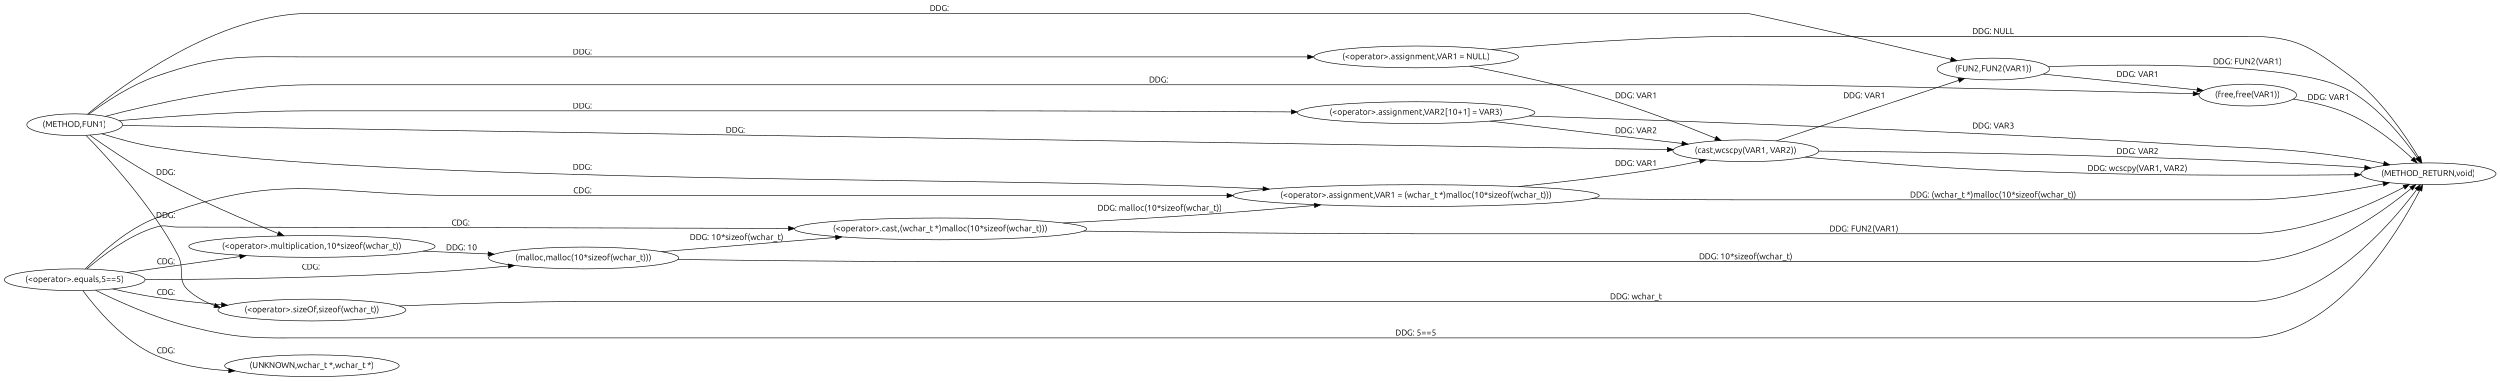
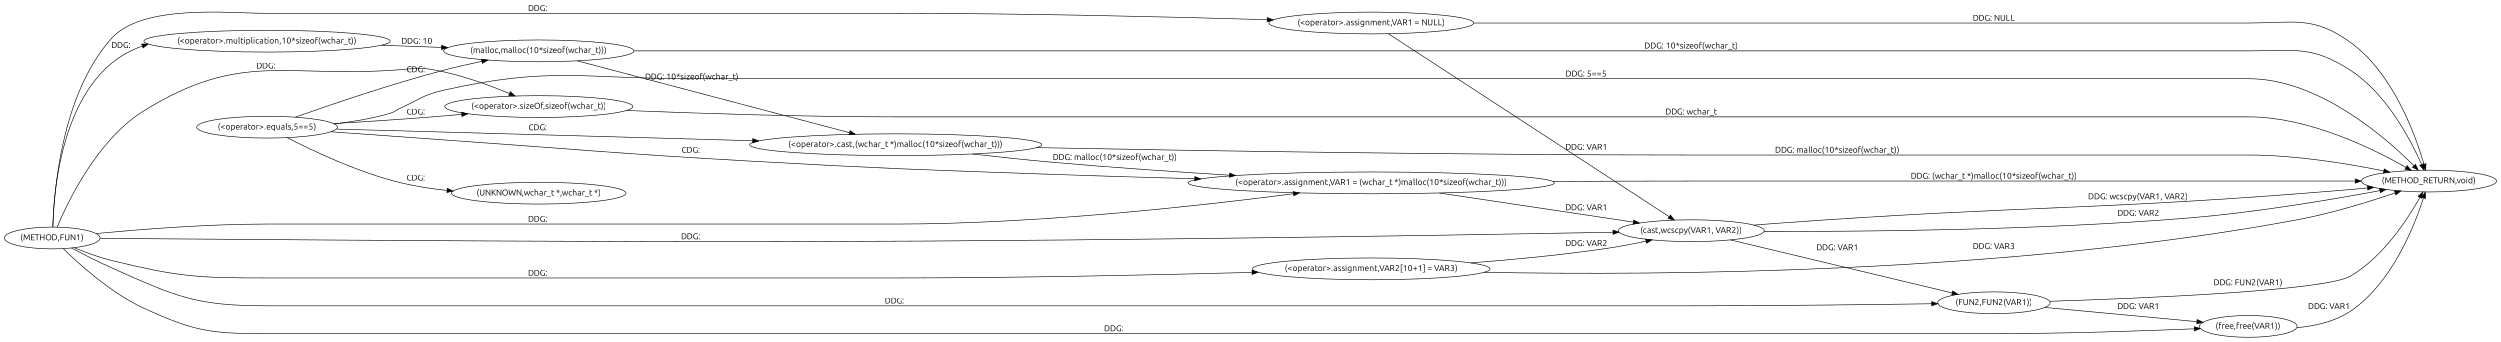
edge "(<operator>.cast,(wchar_t *)malloc(10*sizeof(wchar_t)))" -> "(METHOD_RETURN,void)": label "DDG: FUN2(VAR1)" -> "DDG: malloc(10*sizeof(wchar_t))"
edge "(<operator>.equals,5==5)" -> "(<operator>.multiplication,10*sizeof(wchar_t))": removed, label "CDG:"
